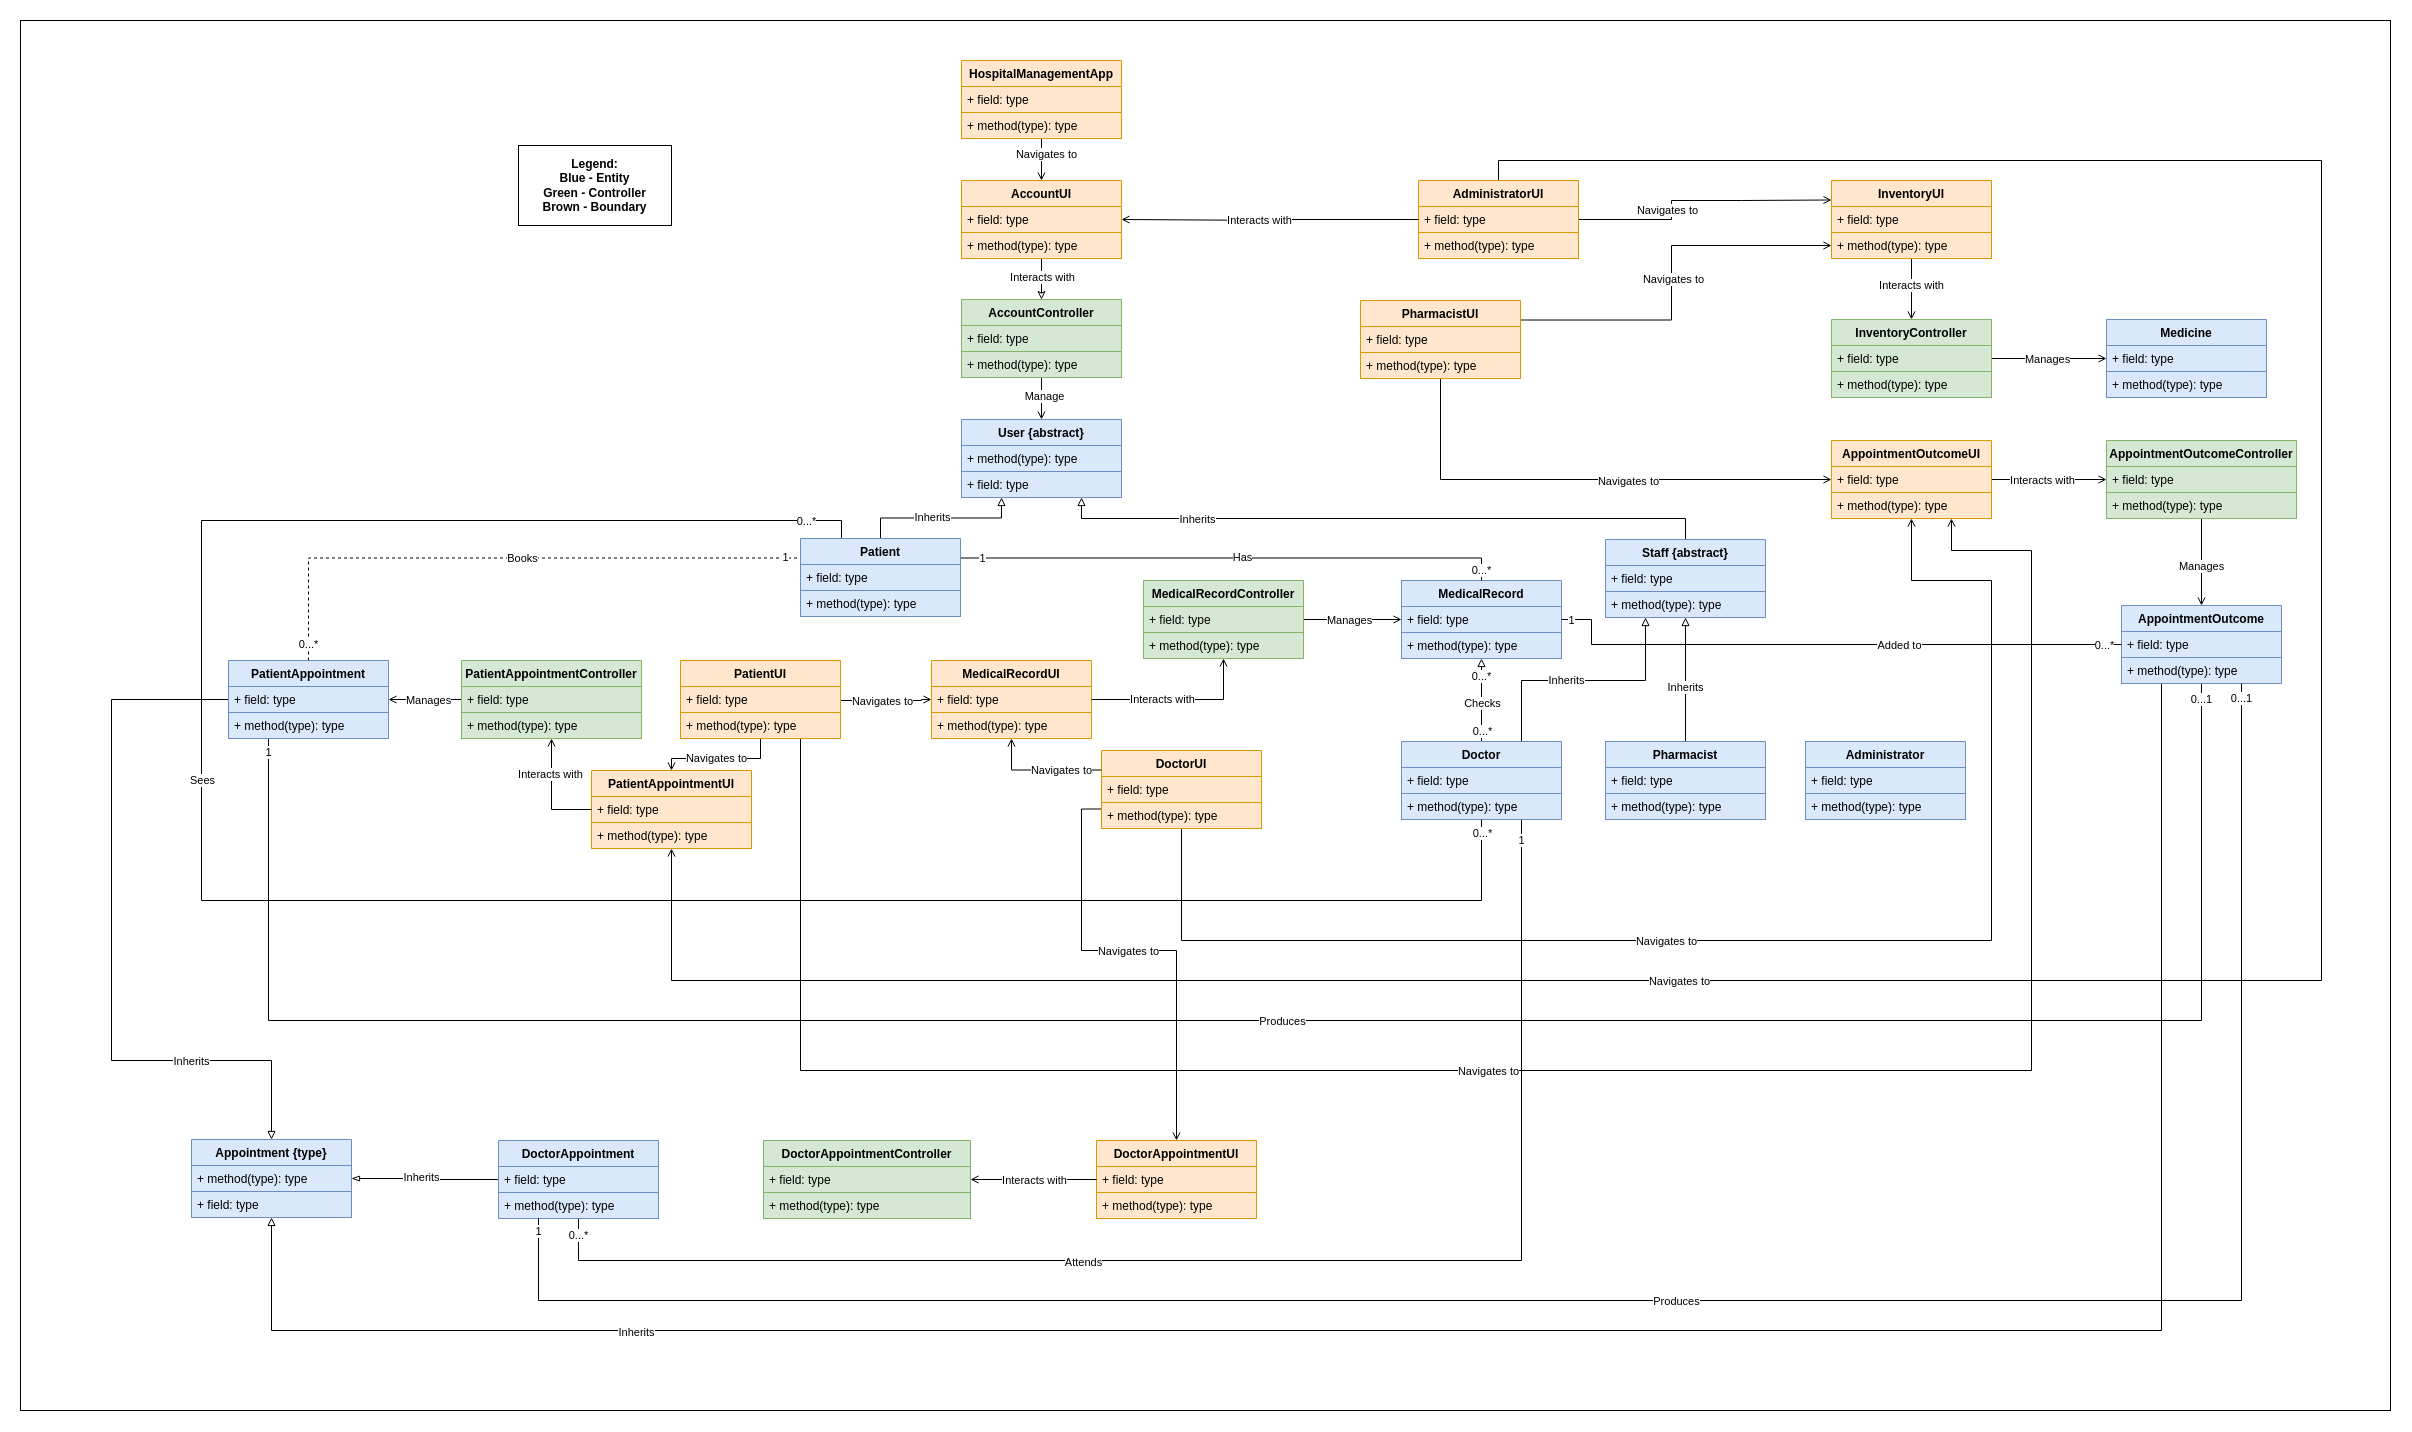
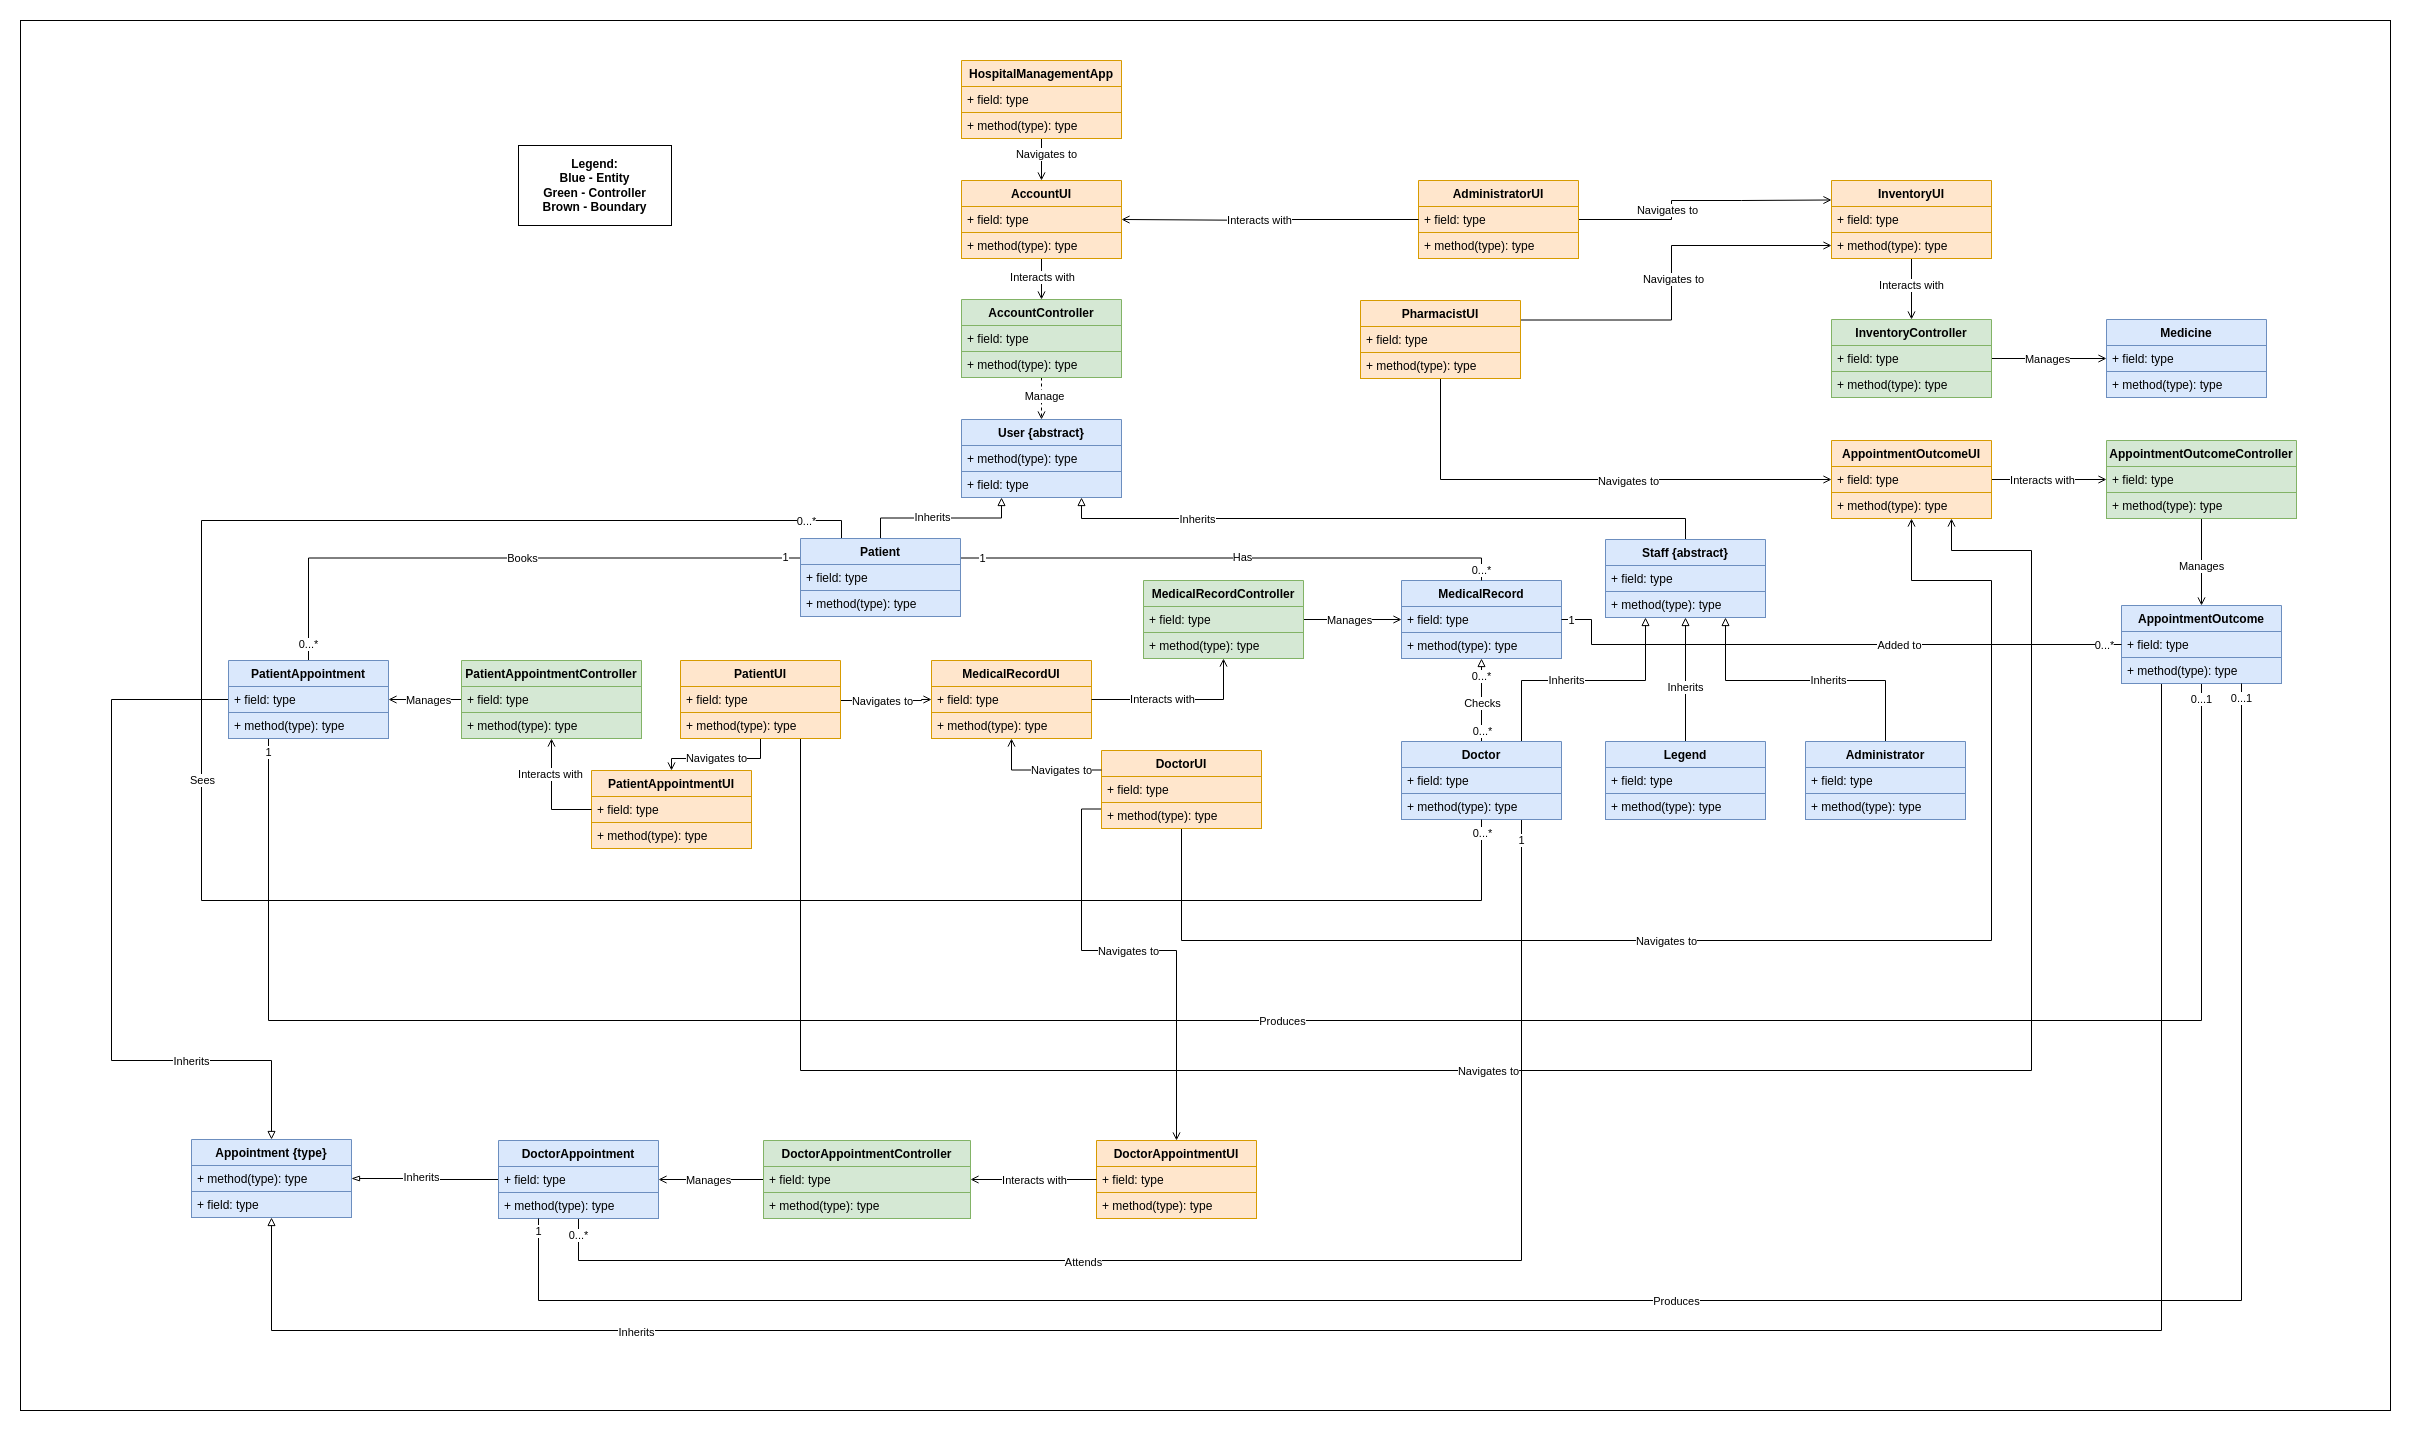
edge "AccountUI" -> "AccountController": arrowhead classic -> open
edge "AccountController" -> "User {abstract}": style solid -> dashed
edge "Patient" -- "PatientAppointment": style dashed -> solid
edge "Administrator" -> "Staff {abstract}": added, label "Inherits"
node "Pharmacist": label "Pharmacist" -> "Legend"
edge "AdministratorUI" -> "PatientAppointmentUI": removed, label "Navigates to"
edge "DoctorAppointmentController" -> "DoctorAppointment": added, label "Manages"
